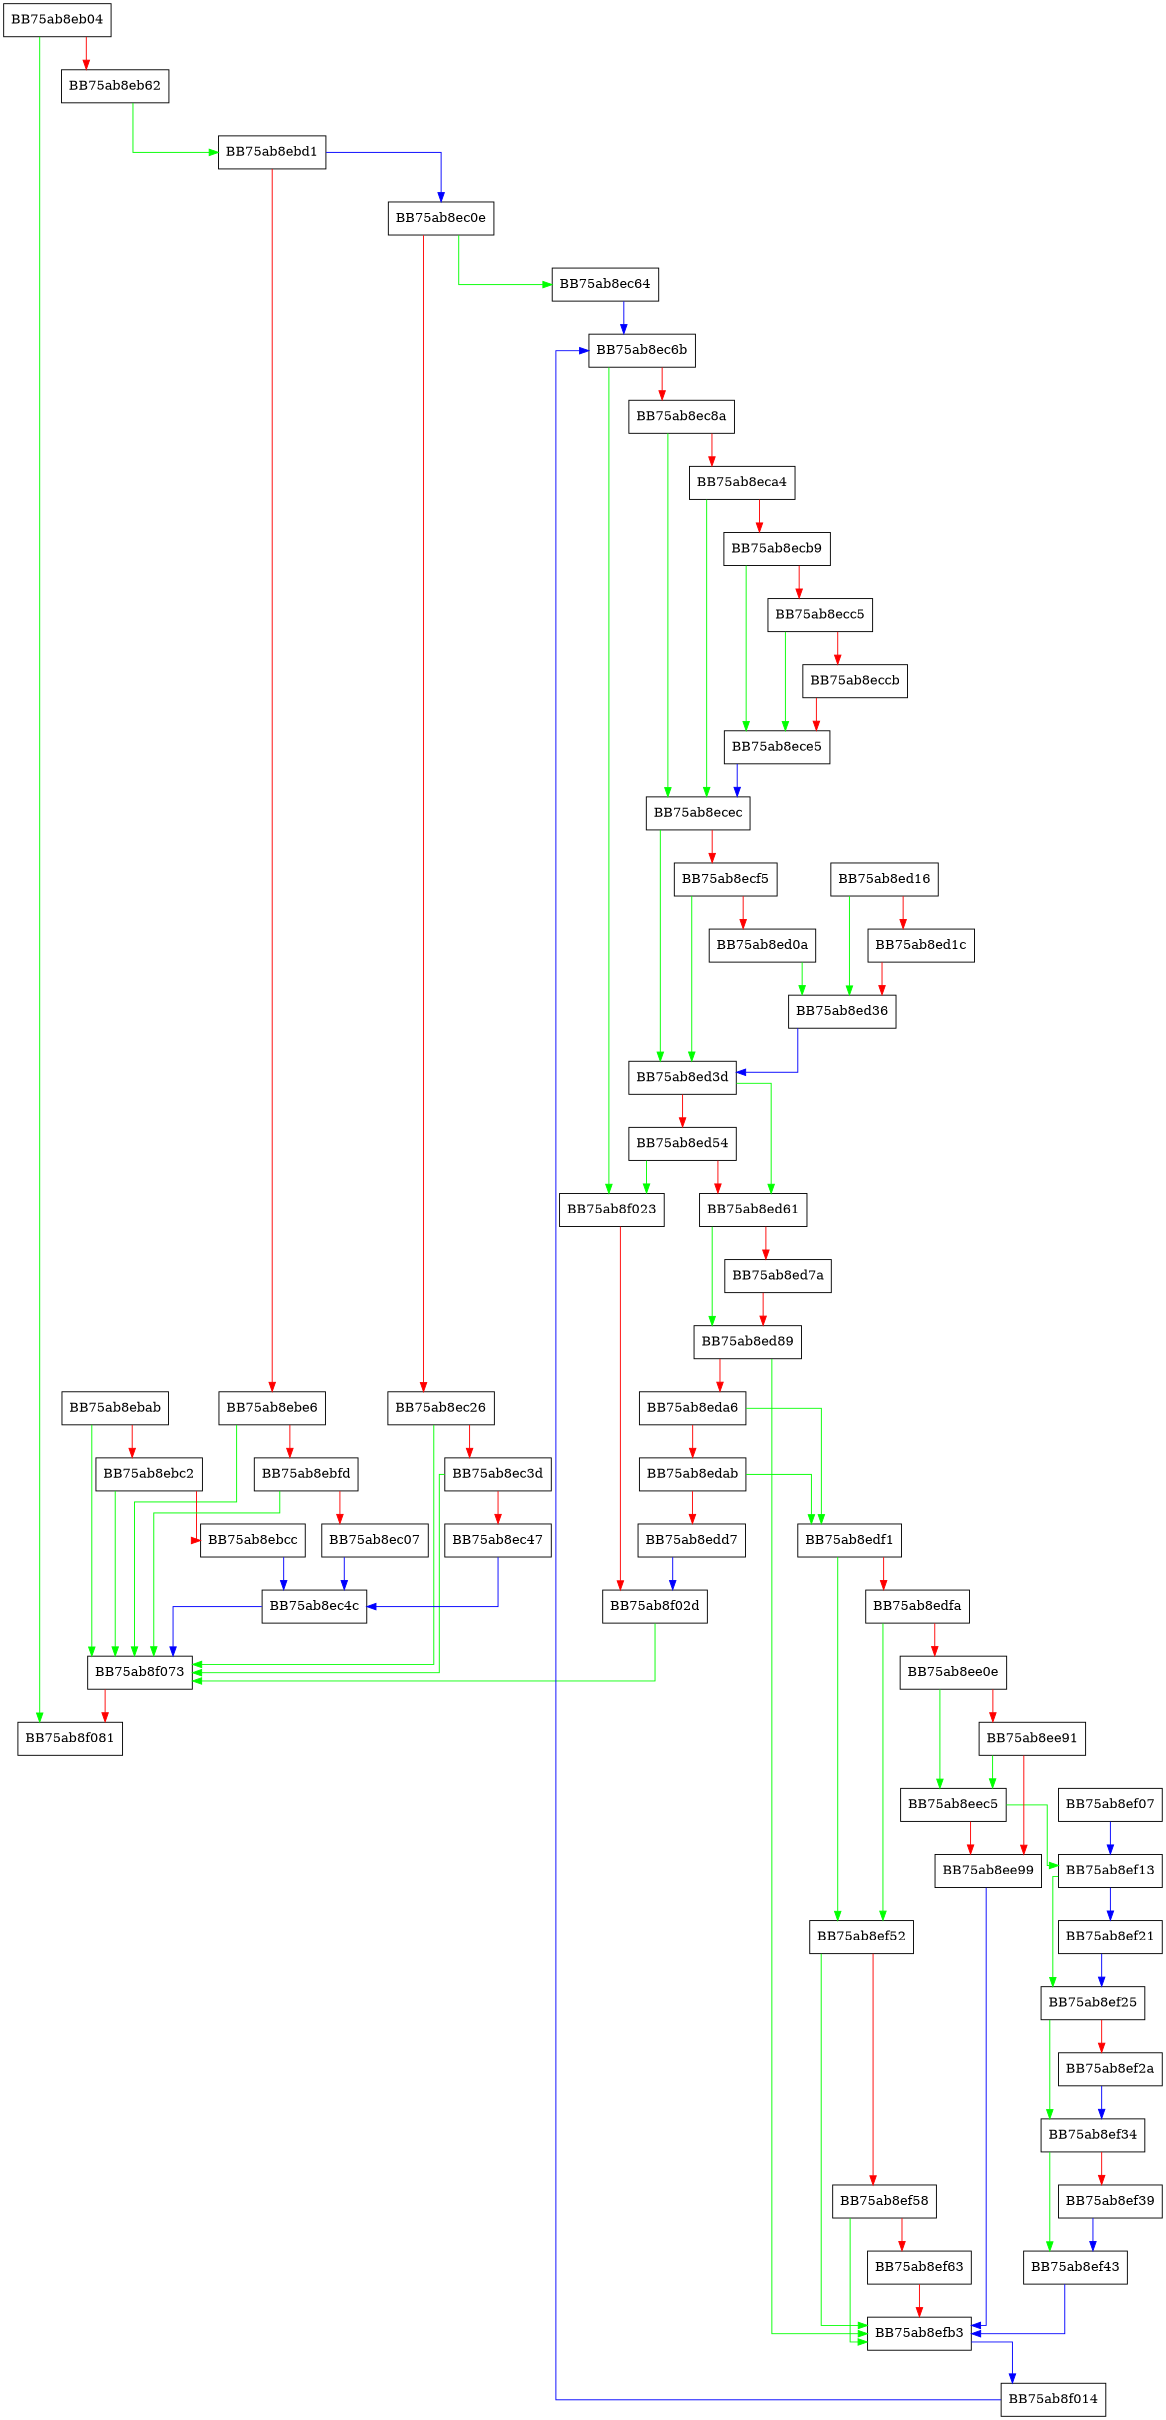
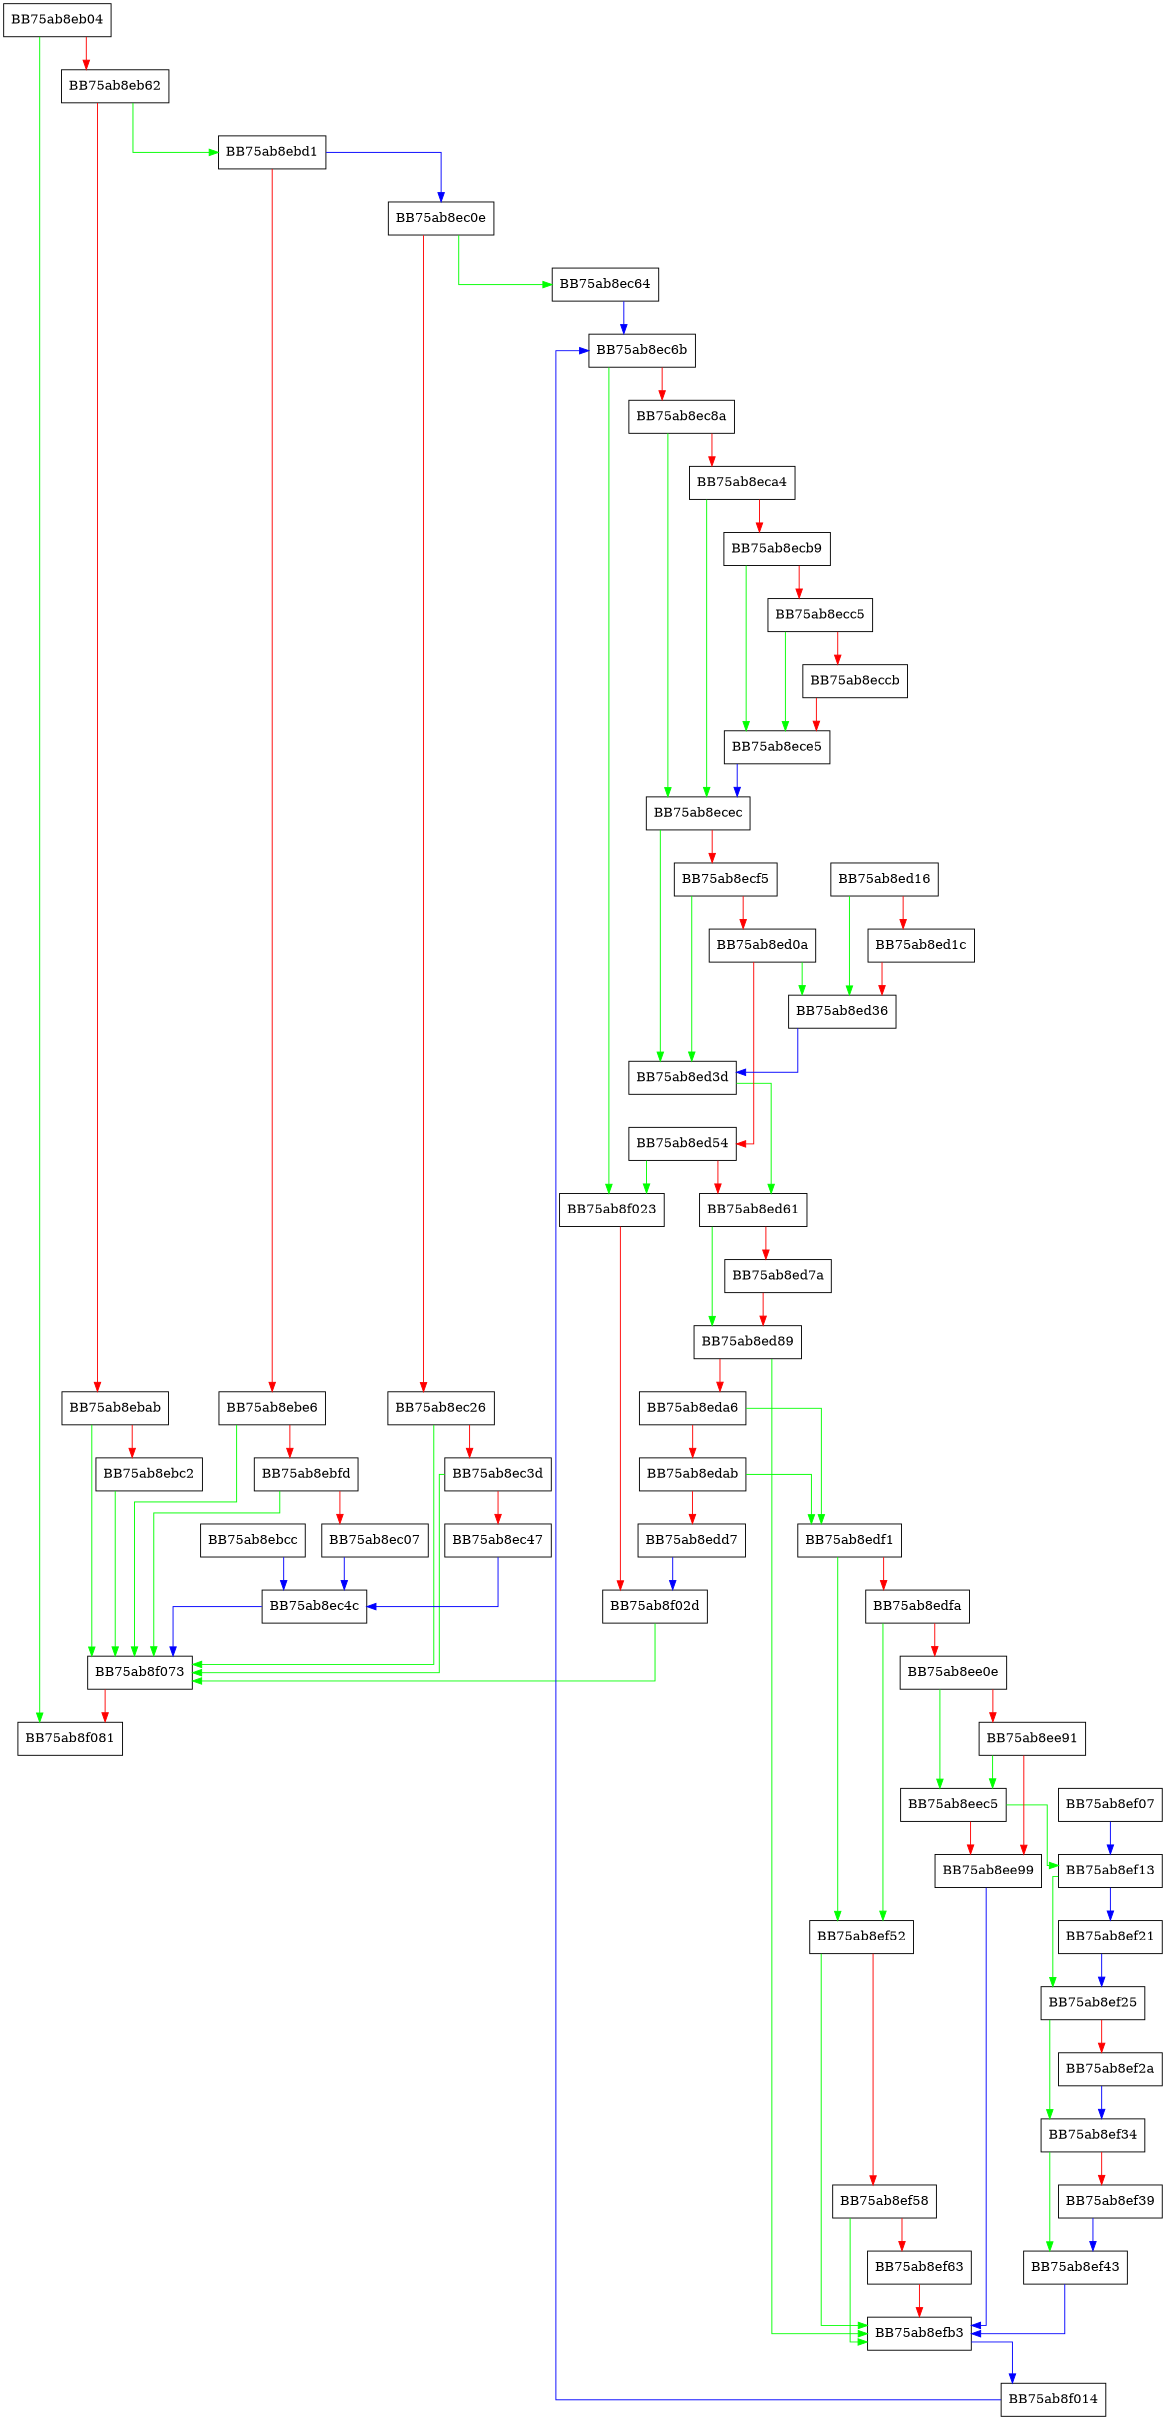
edge "BB75ab8eb62" -> "BB75ab8ebab": added
edge "BB75ab8ed3d" -> "BB75ab8ed54": now "BB75ab8ed0a" -> "BB75ab8ed54"
edge "BB75ab8ebc2" -> "BB75ab8ebcc": removed
